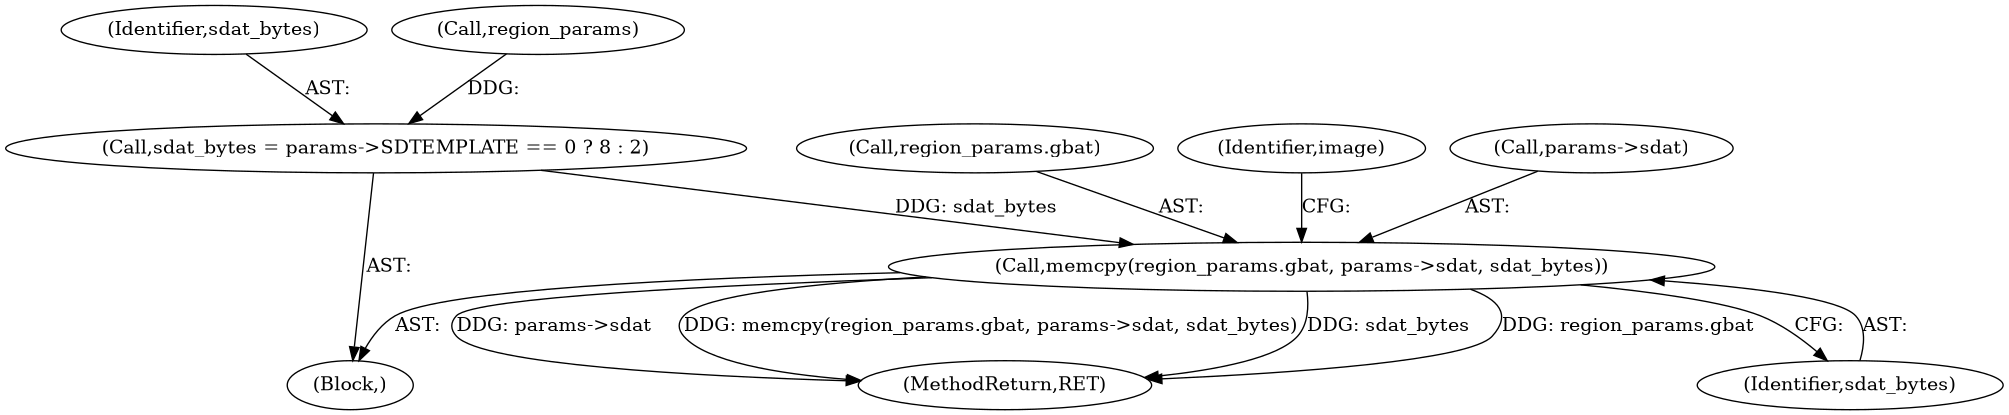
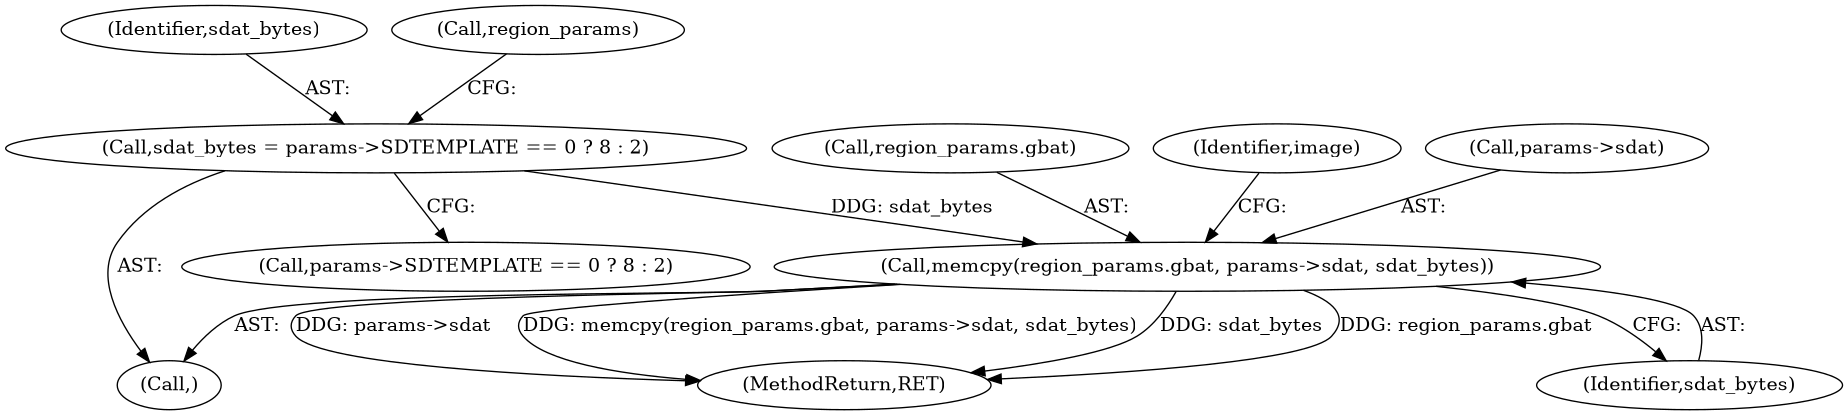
edge "(Call,region_params)" -> "(Call,sdat_bytes = params->SDTEMPLATE == 0 ? 8 : 2)": label "DDG: " -> "CFG: "
node "(Call,params->SDTEMPLATE == 0 ? 8 : 2)": added
node "(Block,)": label "(Block,)" -> "(Call,)"
